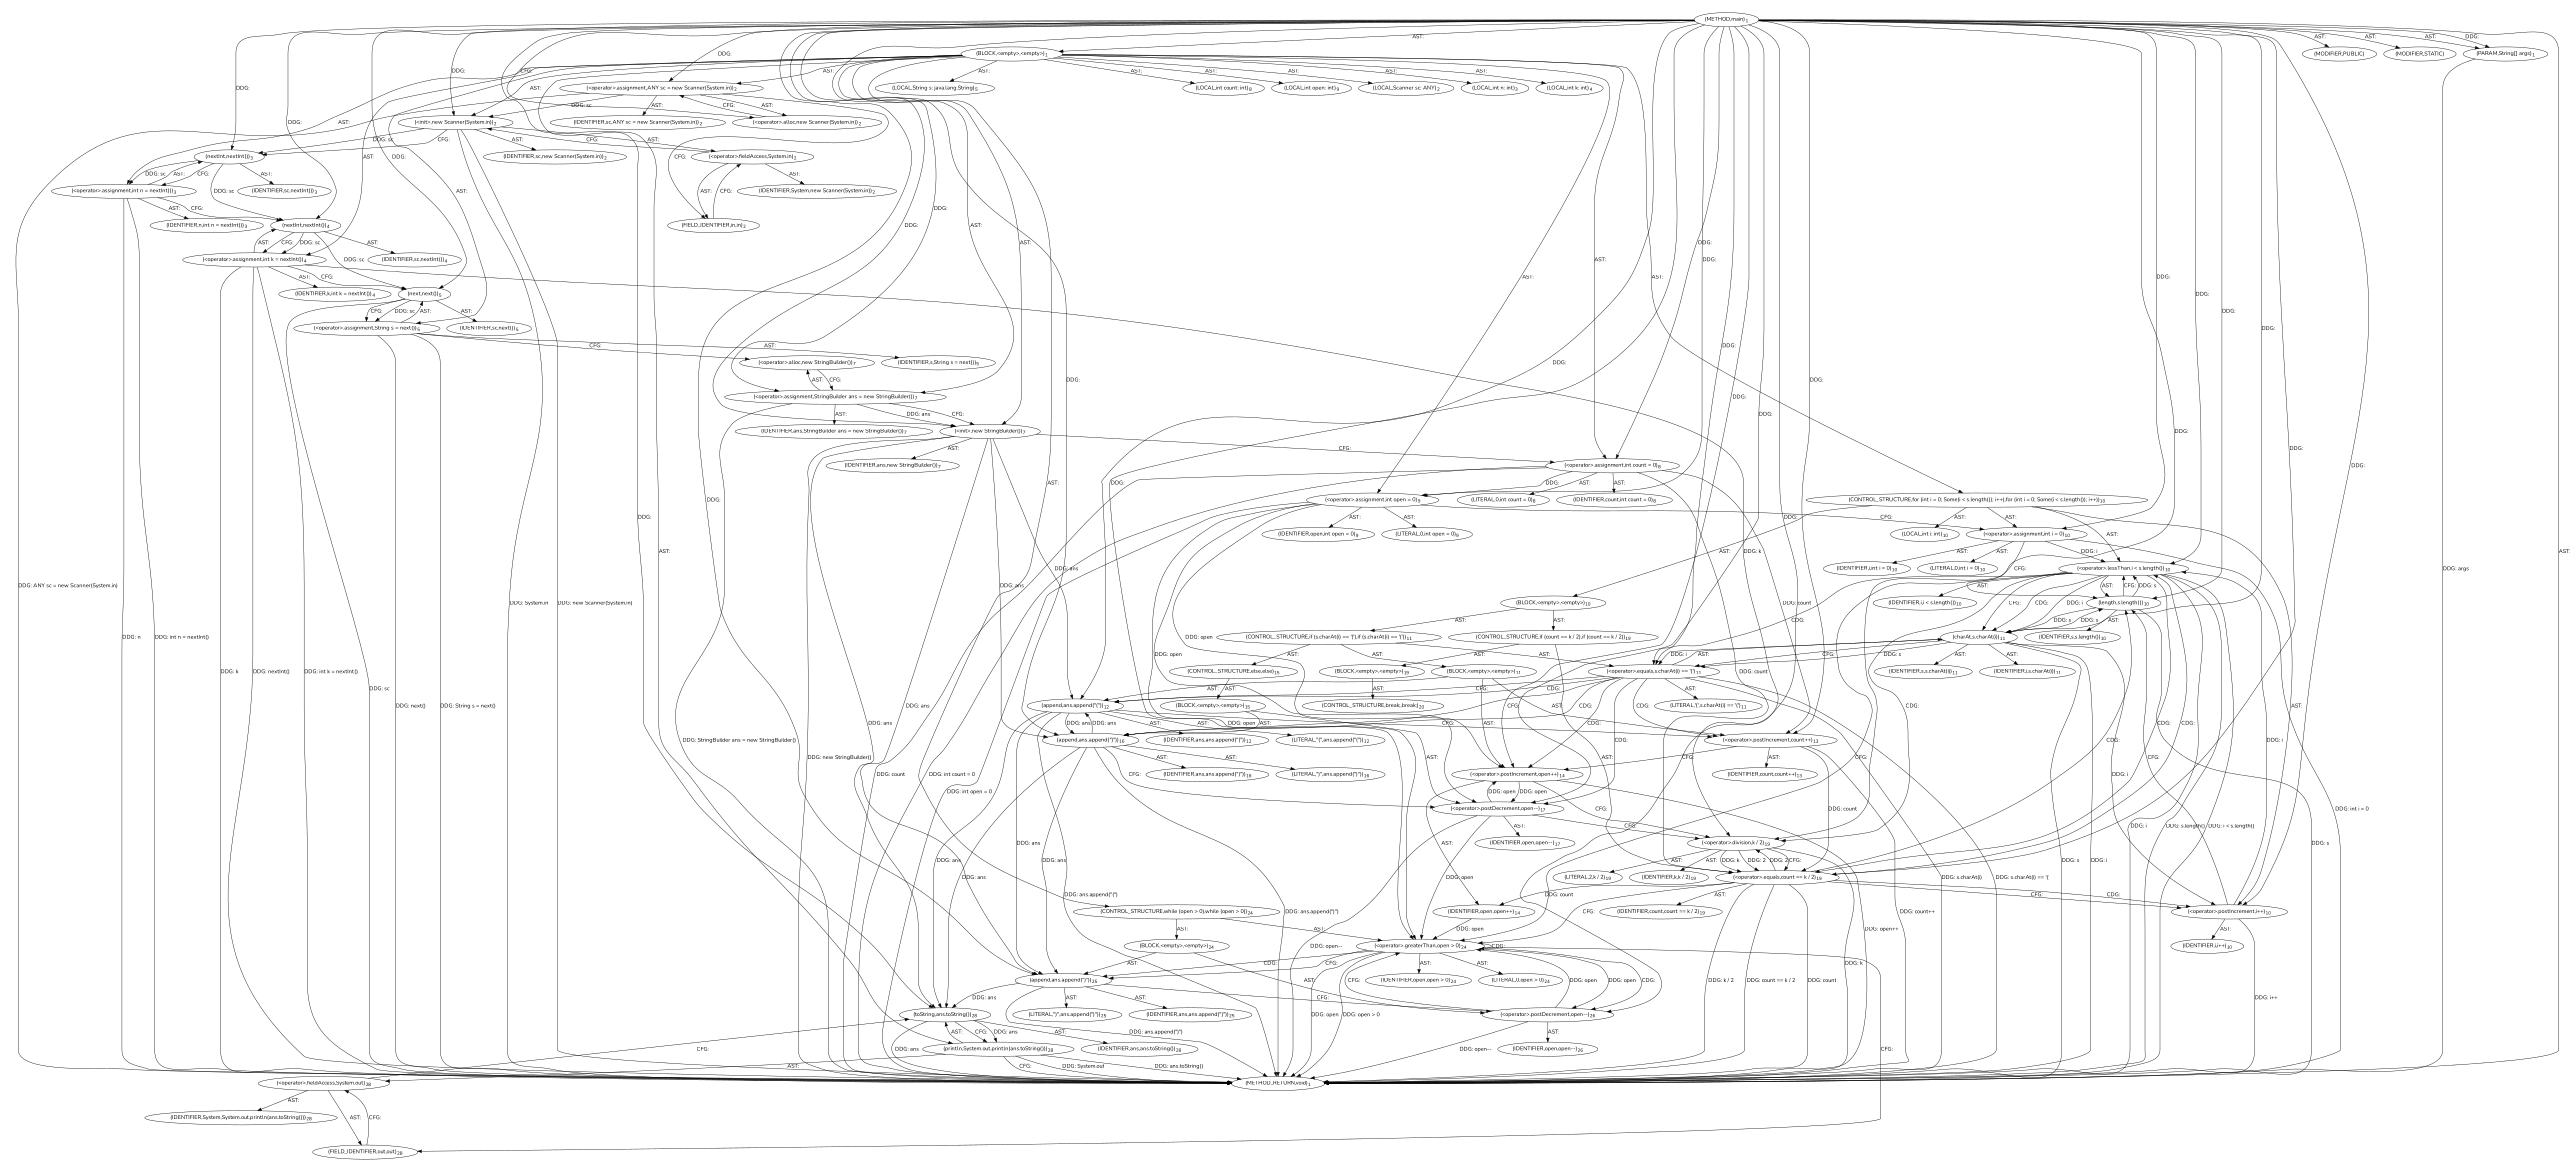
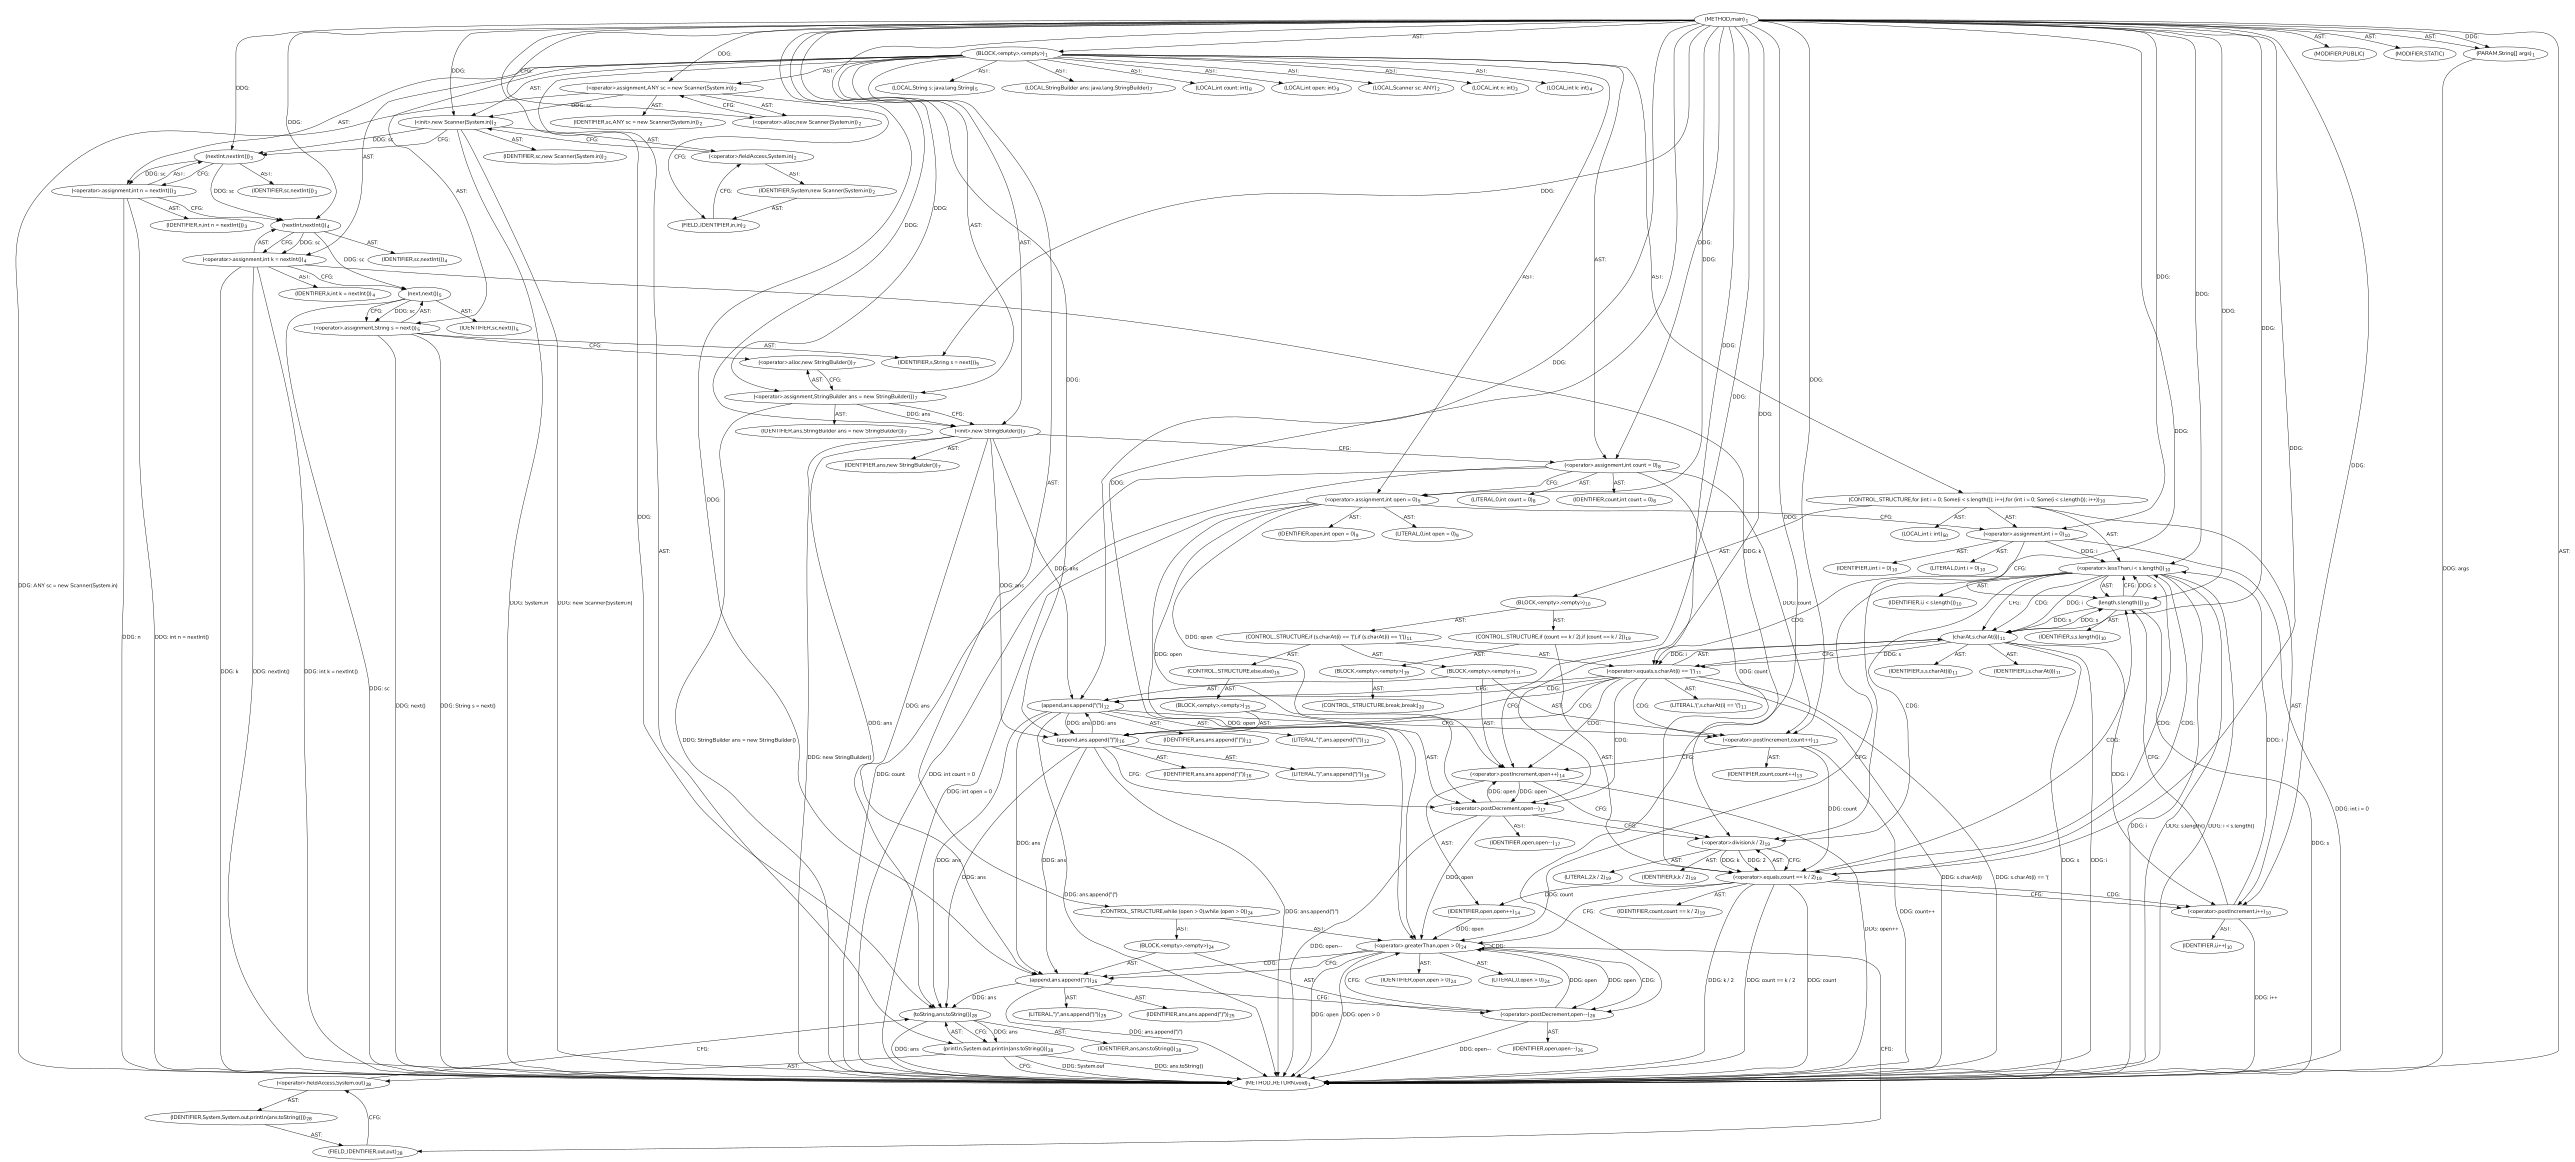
edge "(METHOD,main)" -> "(next,next())": now "(METHOD,main)" -> "(IDENTIFIER,s,String s = next())"
node "(LOCAL,StringBuilder ans: java.lang.StringBuilder)": added
edge "(<operator>.fieldAccess,System.in)" -> "(FIELD_IDENTIFIER,in,in)": now "(IDENTIFIER,System,new Scanner(System.in))" -> "(FIELD_IDENTIFIER,in,in)"
edge "(<operator>.assignment,int count = 0)" -> "(<operator>.assignment,int open = 0)": label "DDG: " -> "CFG: "
node "(LOCAL,int i: int)": text "10" -> "50"
edge "(<operator>.equals,count == k / 2)" -> "(<operator>.division,k / 2)": label "DDG: 2" -> "AST: "
edge "(<operator>.division,k / 2)" -> "(METHOD_RETURN,void)": removed, label "DDG: k"
edge "(<operator>.fieldAccess,System.out)" -> "(FIELD_IDENTIFIER,out,out)": now "(IDENTIFIER,System,System.out.println(ans.toString()))" -> "(FIELD_IDENTIFIER,out,out)"
